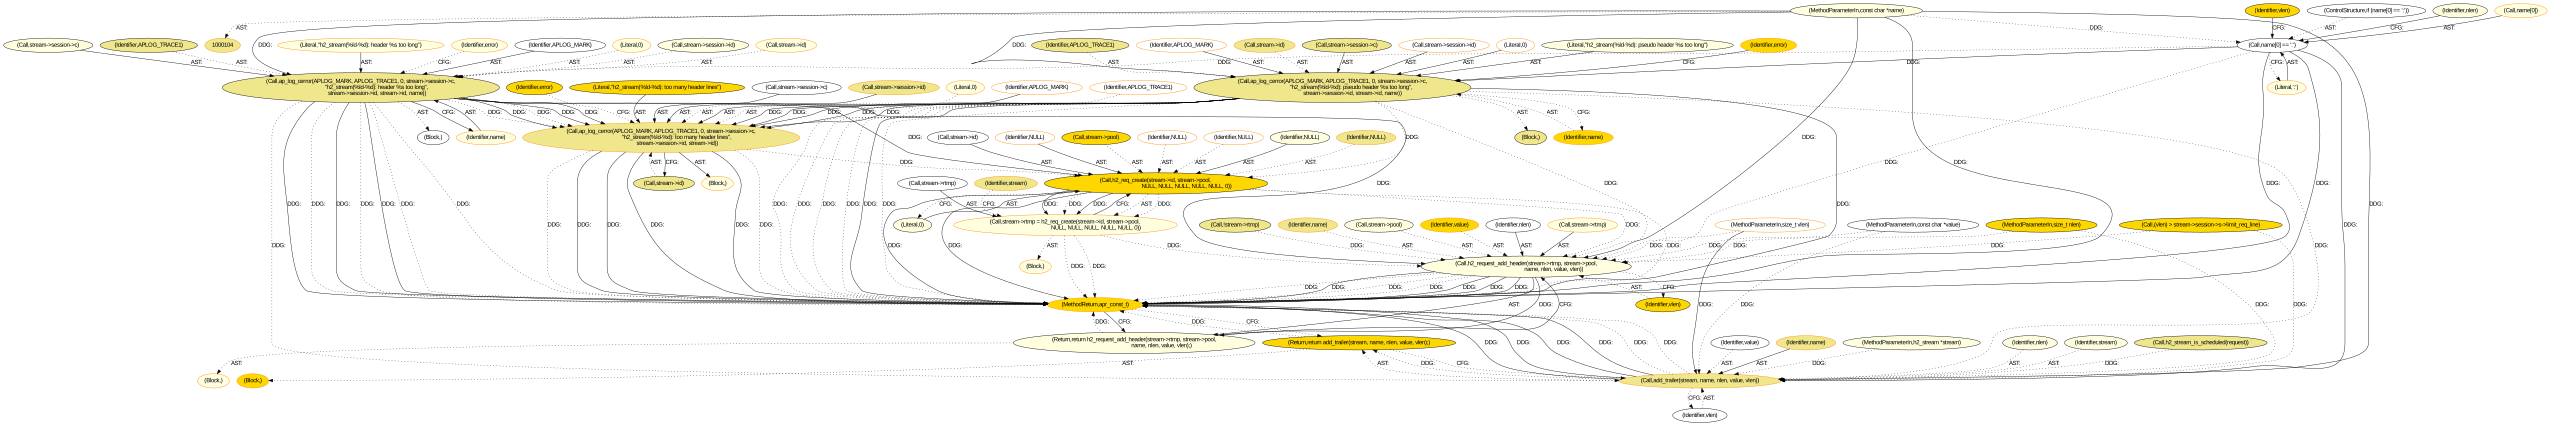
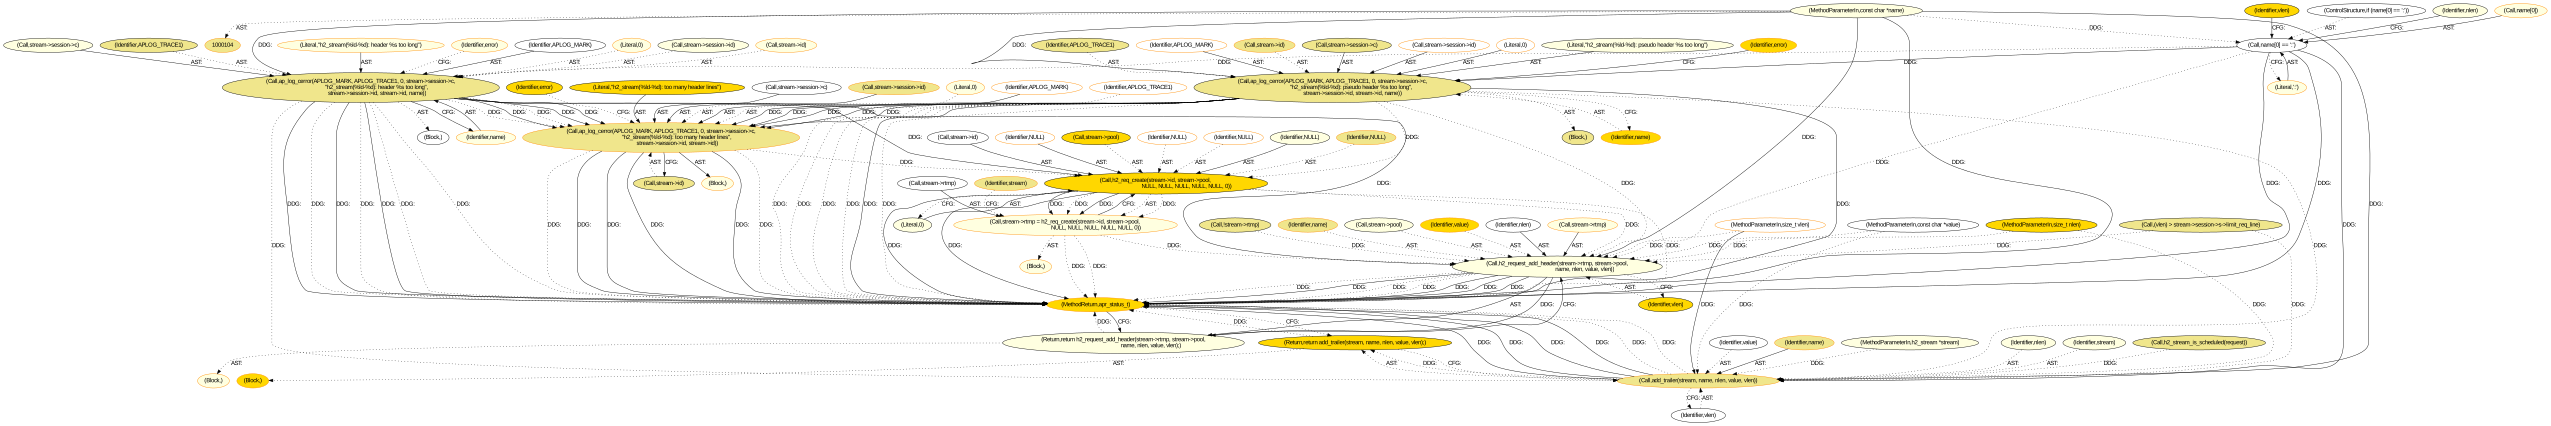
node "(Call,(vlen) > stream->session->s->limit_req_line)": fillcolor gold -> khaki
node "(MethodReturn,apr_const_t)": label "(MethodReturn,apr_const_t)" -> "(MethodReturn,apr_status_t)"
